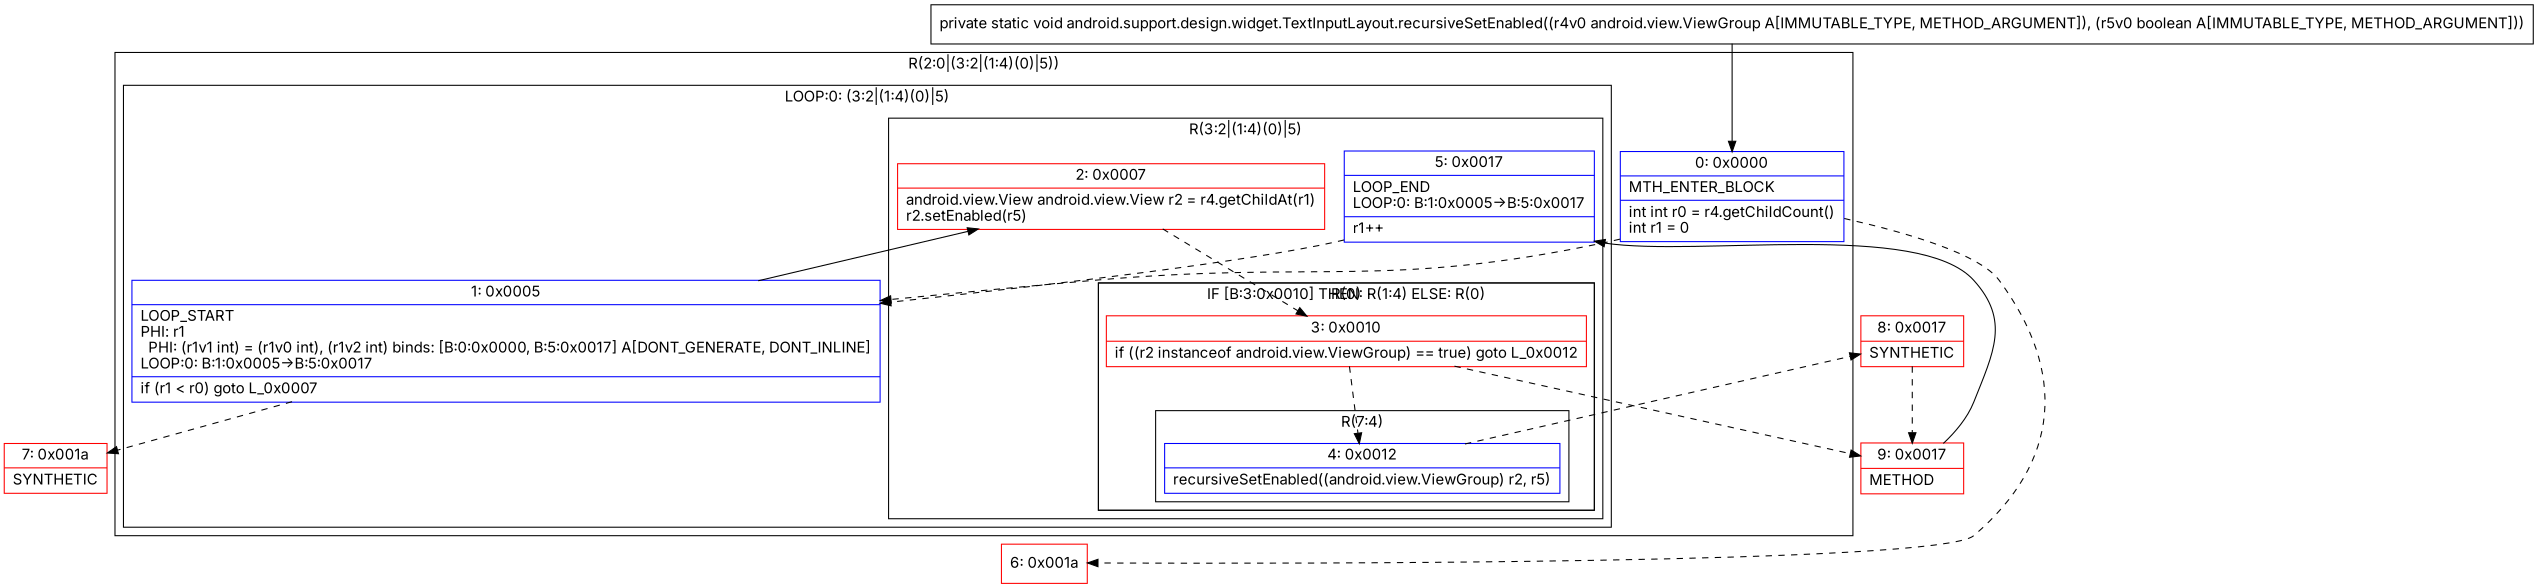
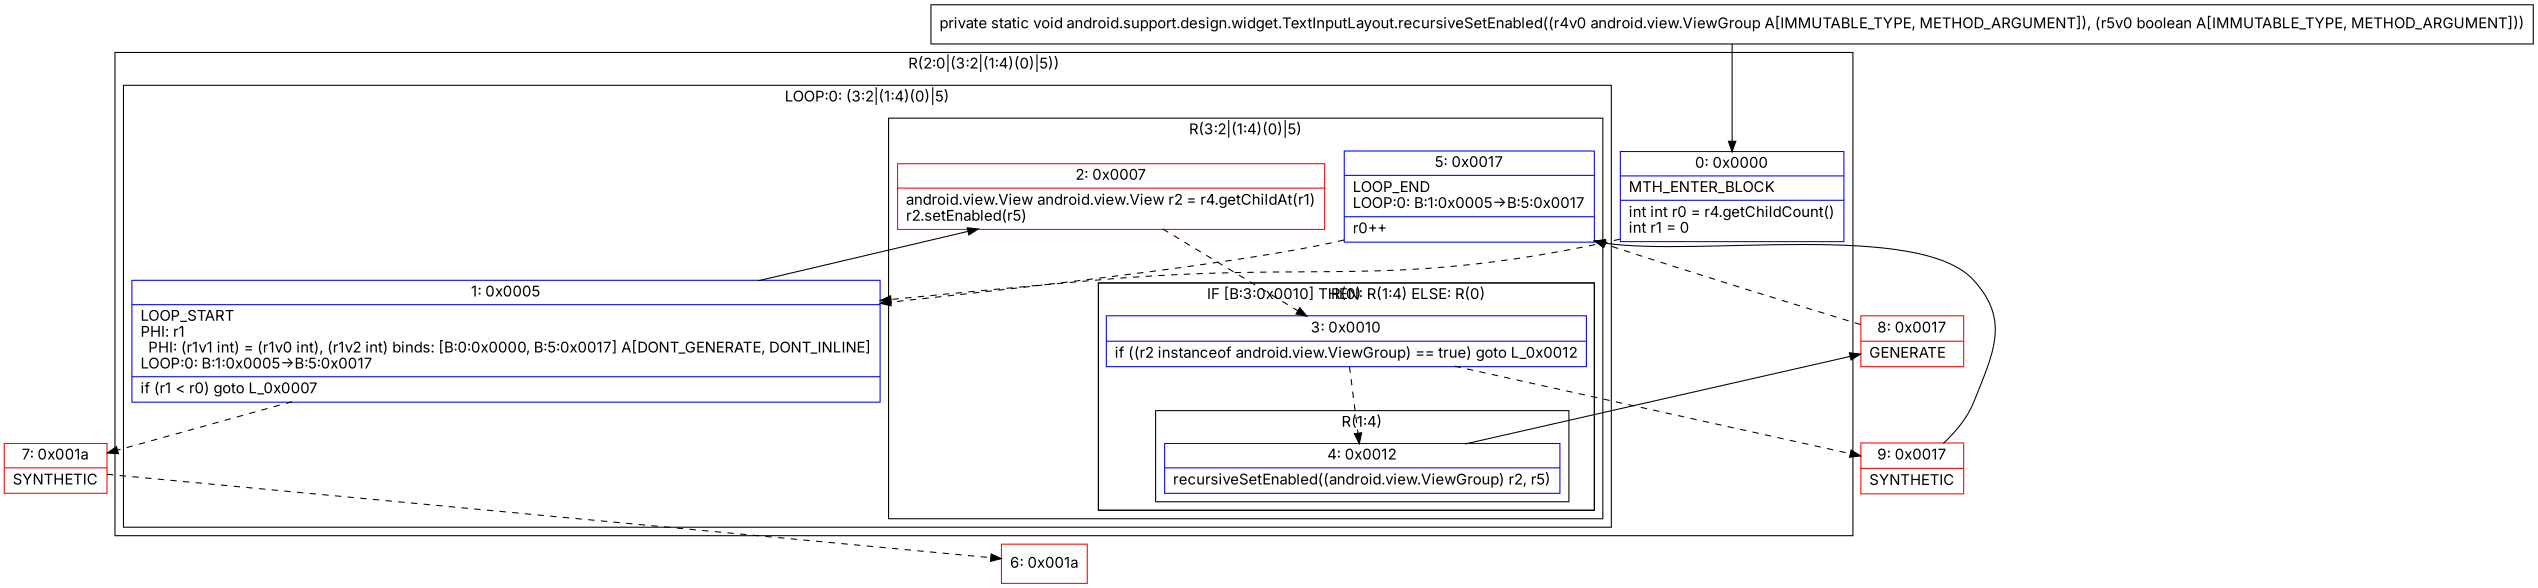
node "5: 0x0017": text "r1++" -> "r0++"
node "3: 0x0010": color red -> blue
node "8: 0x0017": text "SYNTHETIC" -> "GENERATE"
edge "8: 0x0017" -> "9: 0x0017": now "8: 0x0017" -> "5: 0x0017"
edge "4: 0x0012" -> "8: 0x0017": style dashed -> solid
cluster "R(7:4)": label "R(7:4)" -> "R(1:4)"
node "9: 0x0017": text "METHOD" -> "SYNTHETIC"
edge "0: 0x0000" -> "6: 0x001a": now "7: 0x001a" -> "6: 0x001a"
